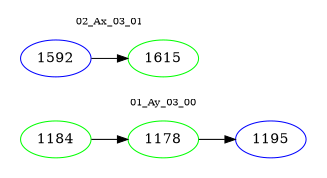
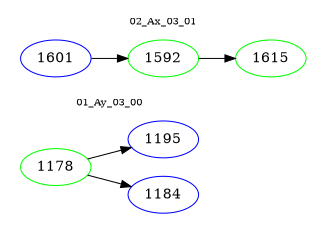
node "1592": color blue -> green
node "1601": added
node "1184": color green -> blue
edge "1184" -> "1178": reversed
